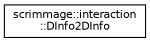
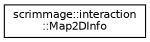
node "scrimmage::interaction ::DInfo2DInfo": label "scrimmage::interaction ::DInfo2DInfo" -> "scrimmage::interaction ::Map2DInfo"
